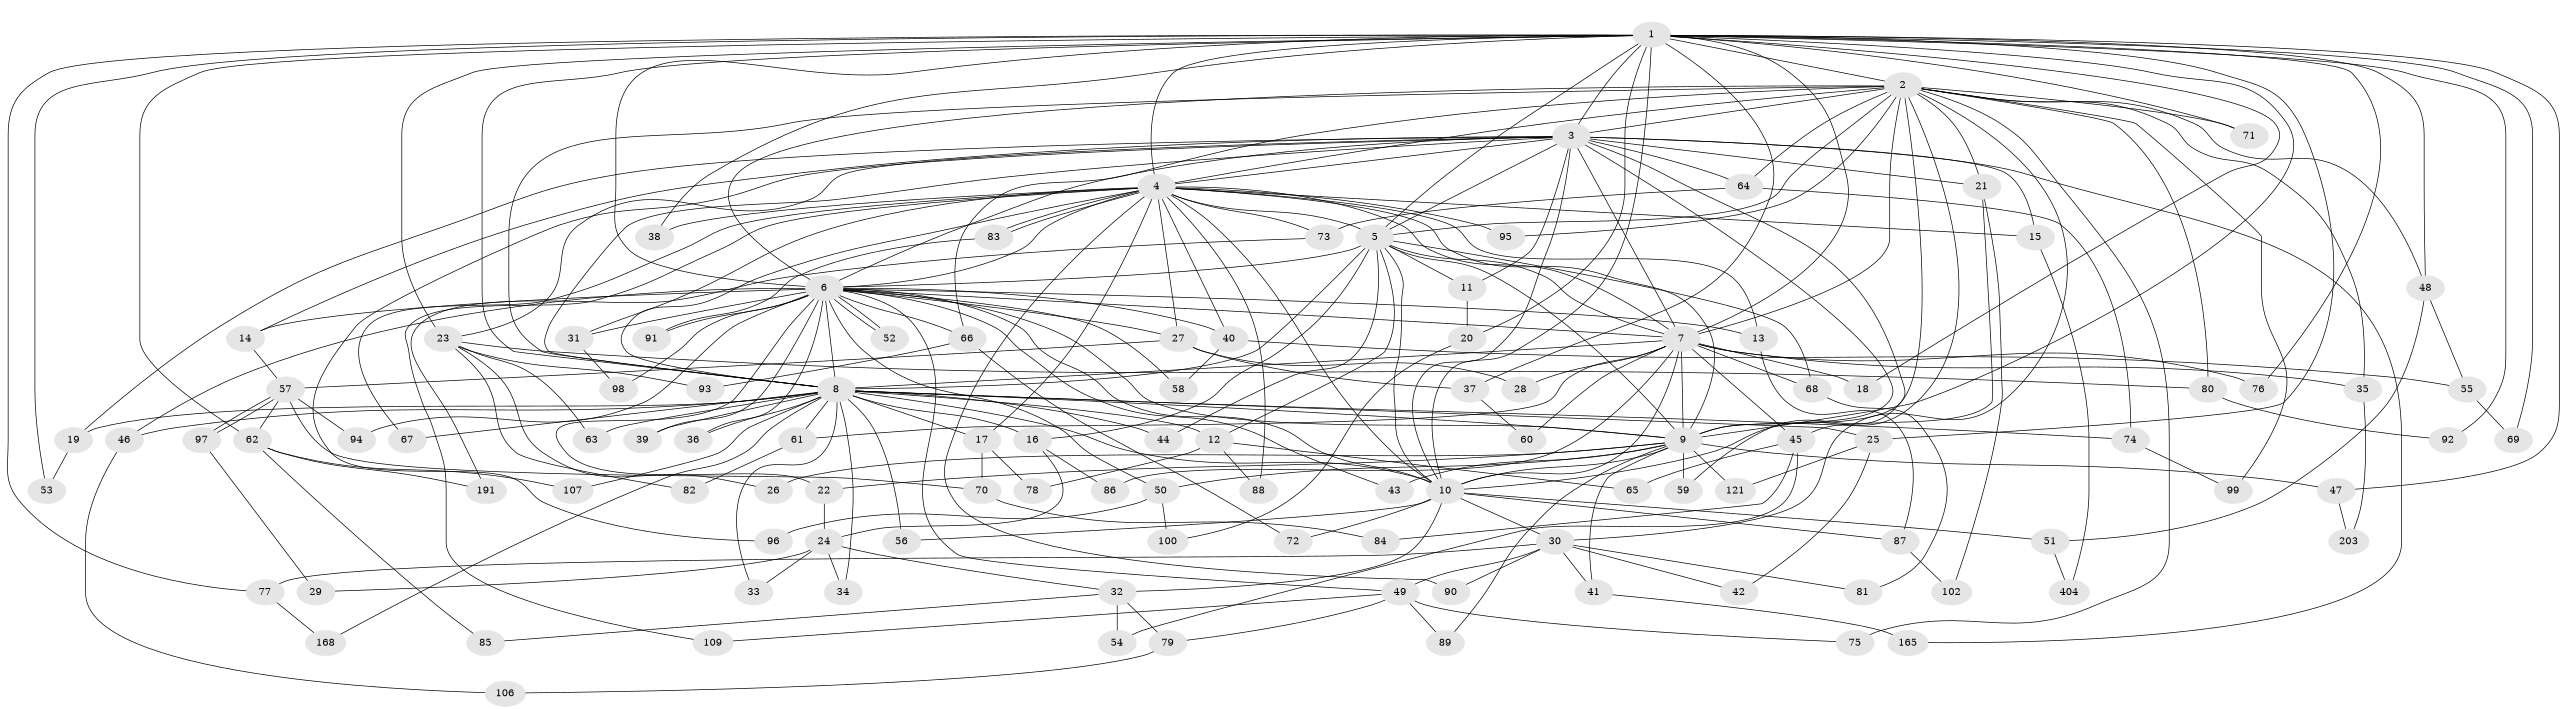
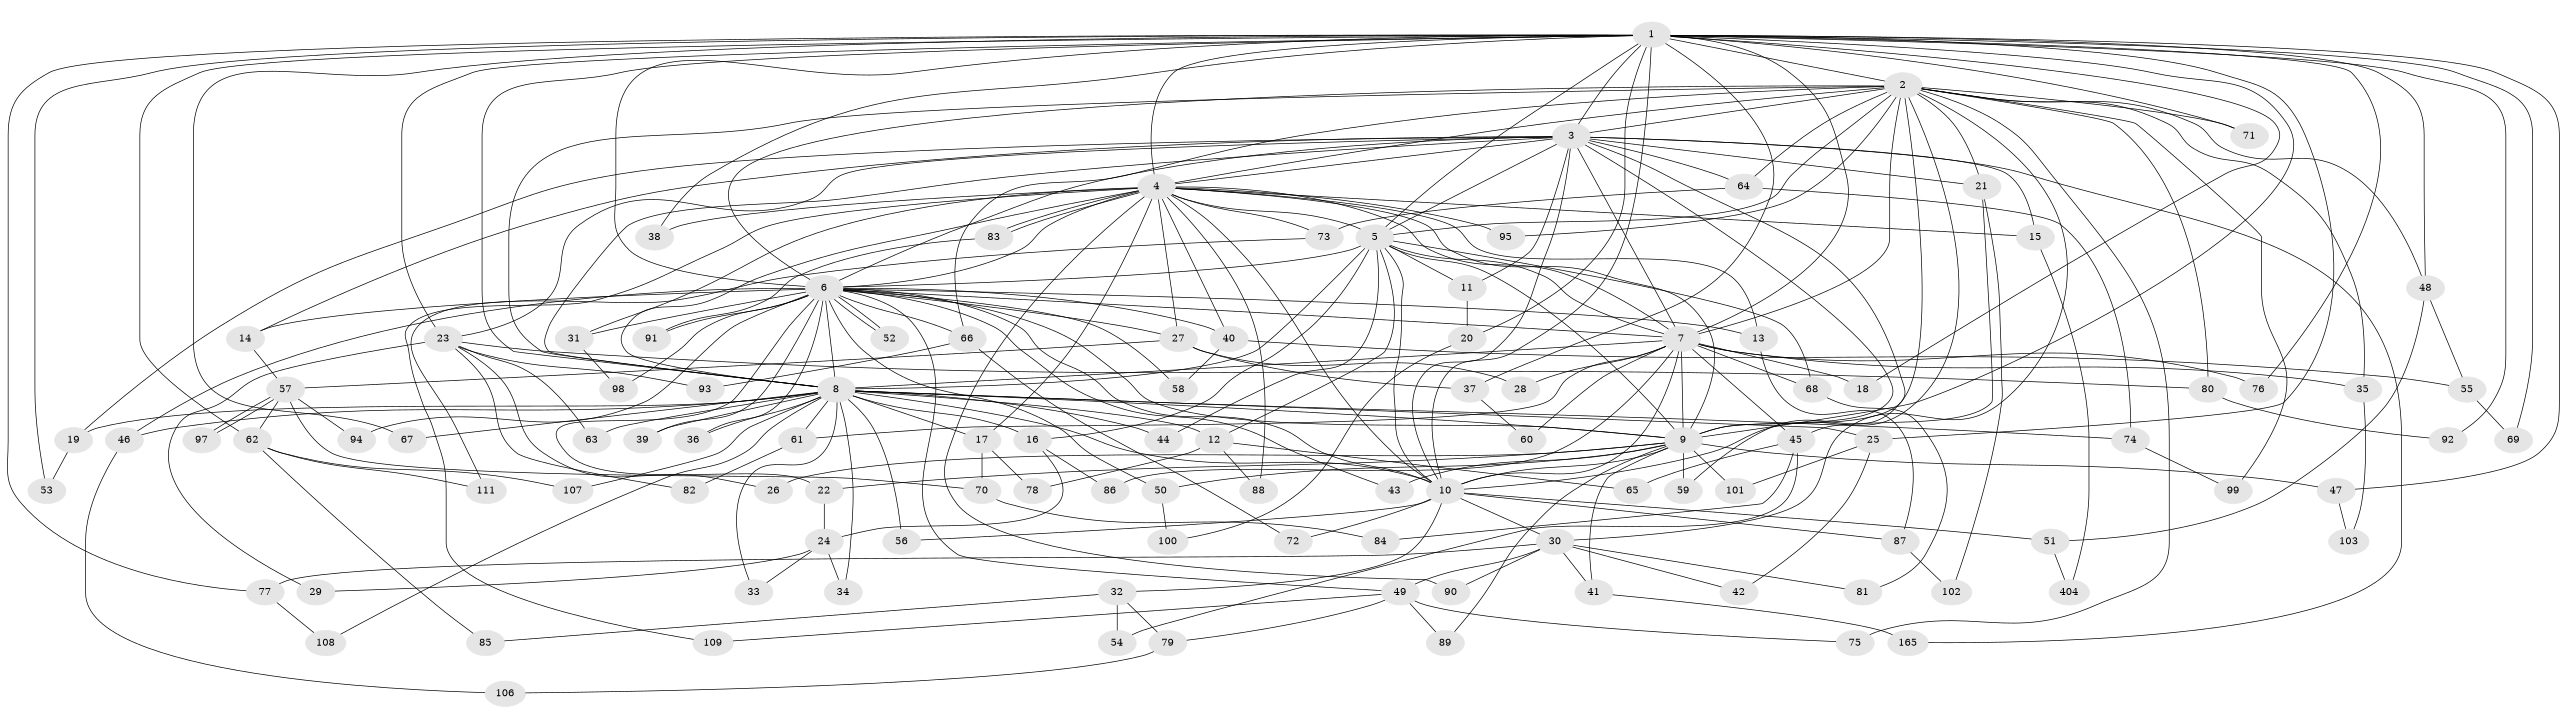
edge "4" -- "67": now "1" -- "67"
node "191": label "191" -> "111"
node "121": label "121" -> "101"
edge "97" -- "29": now "23" -- "29"
node "96": removed
node "203": label "203" -> "103"
edge "24" -- "32": removed
node "168": label "168" -> "108"
